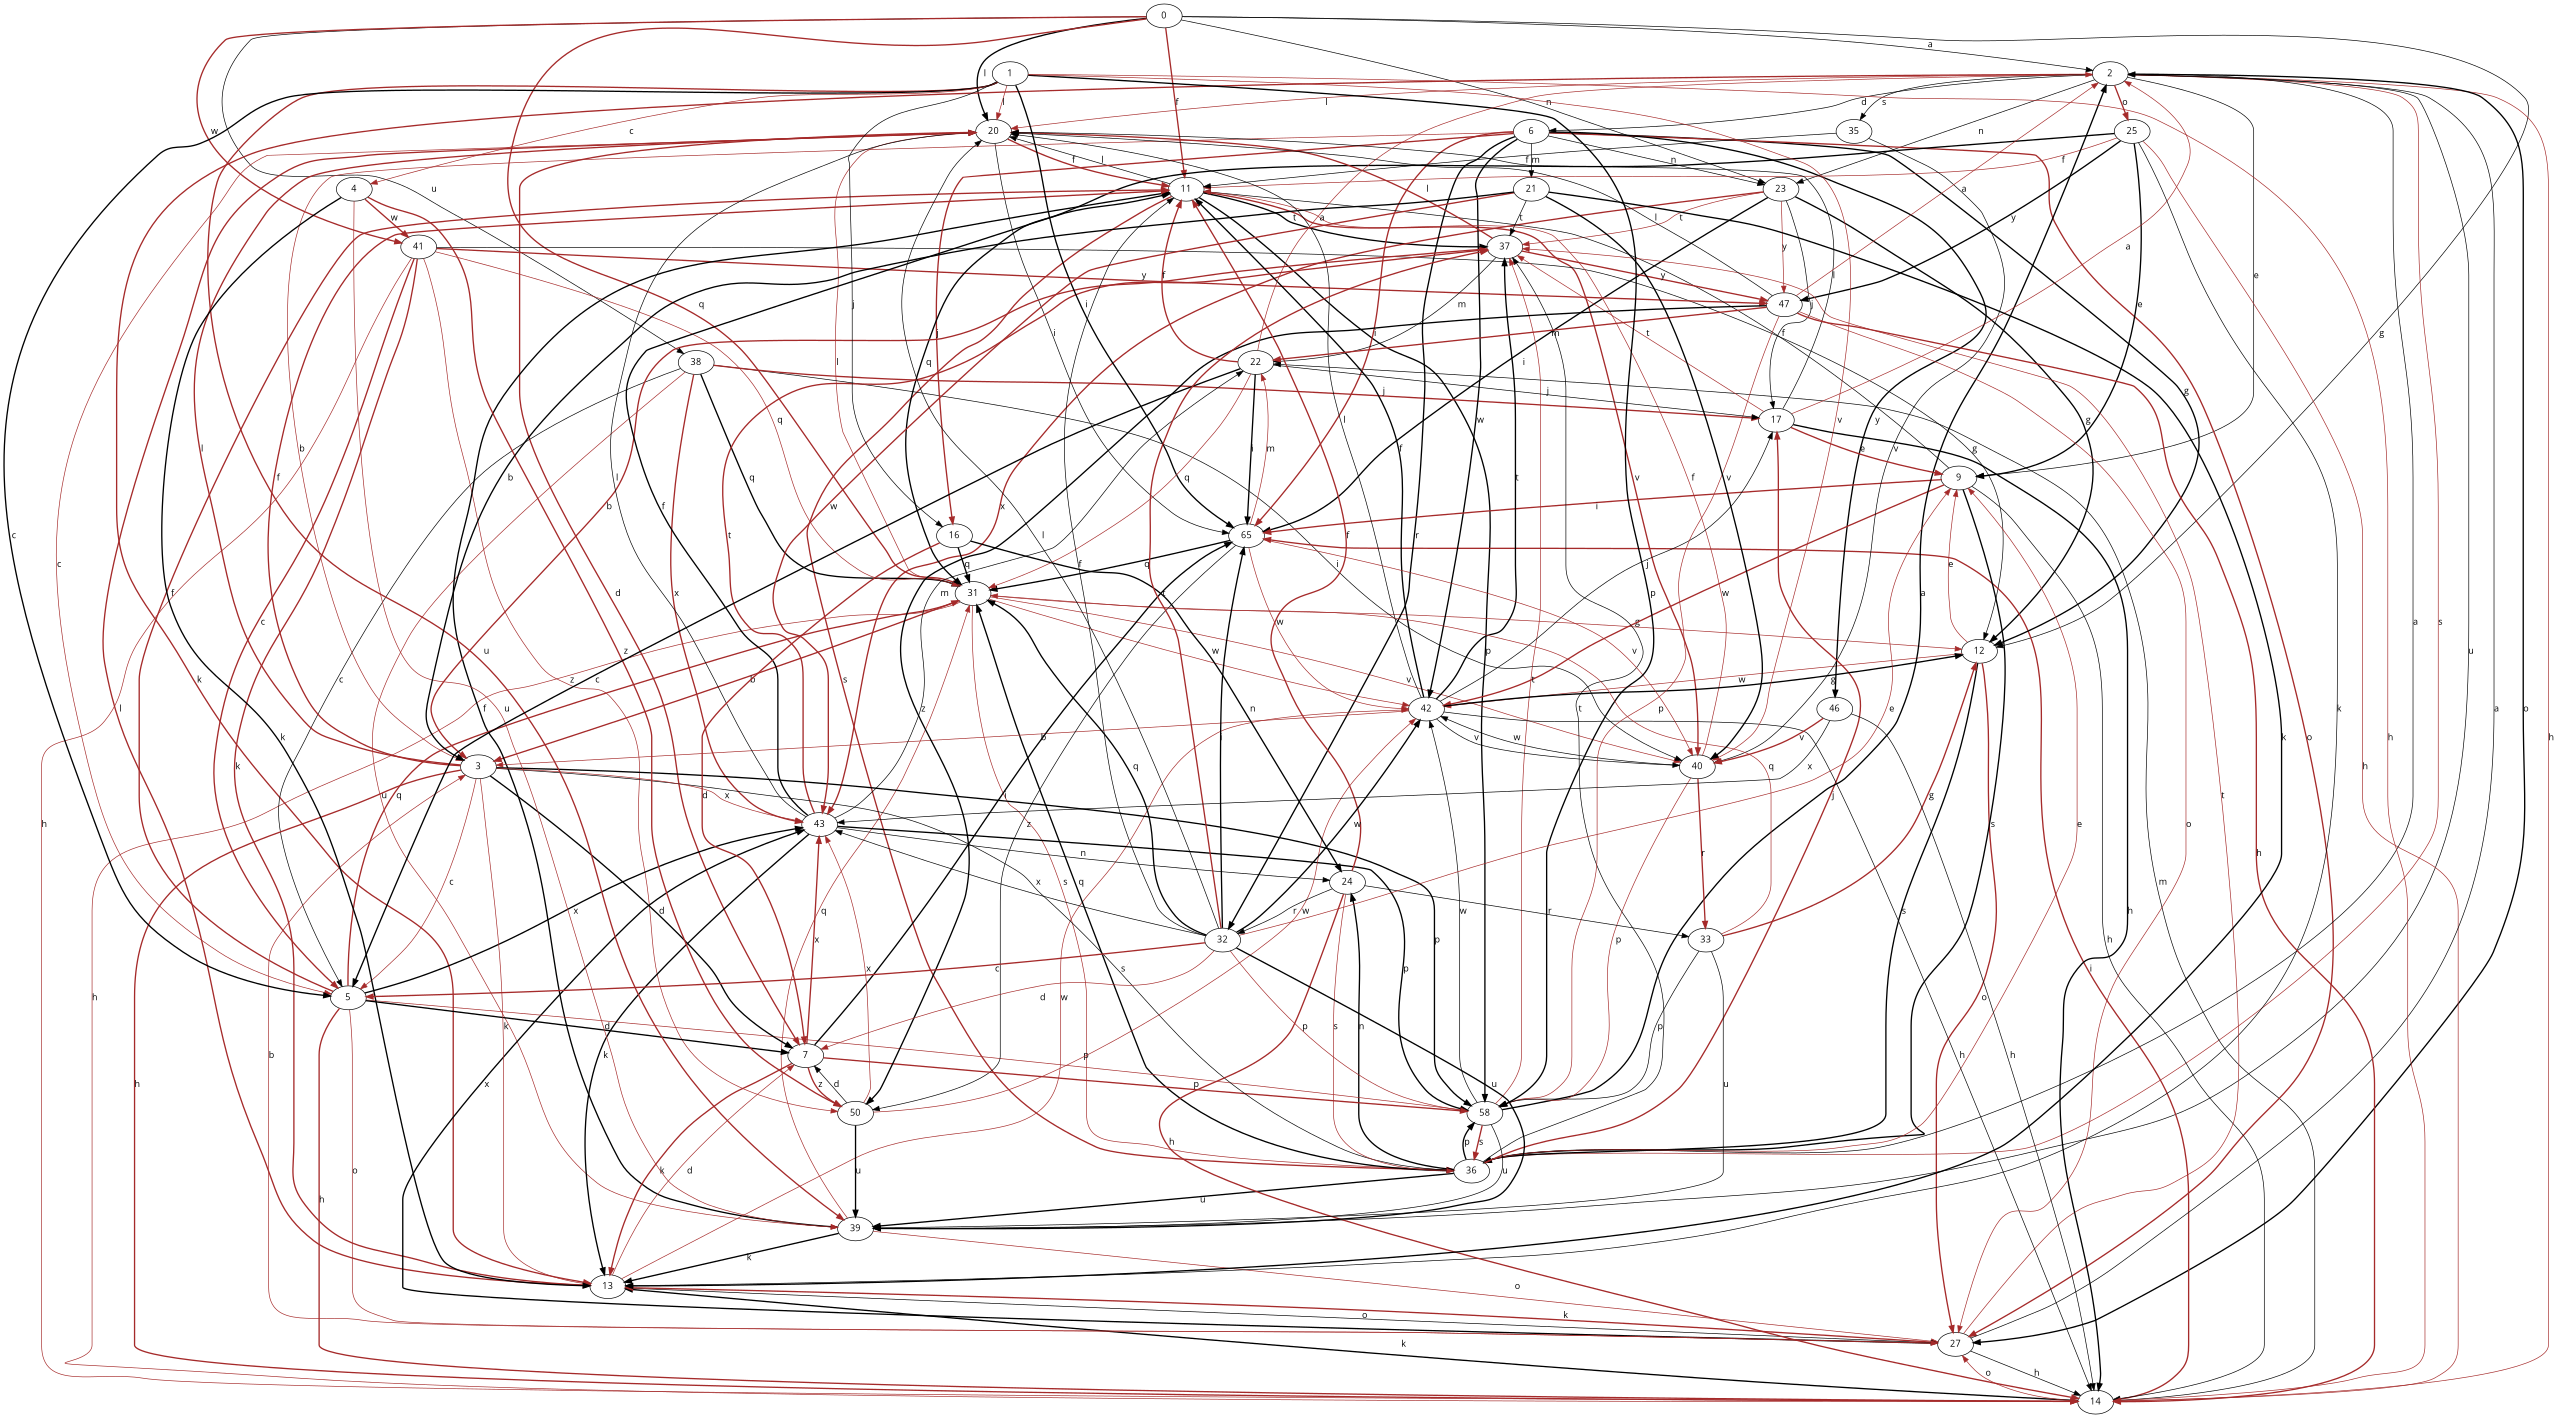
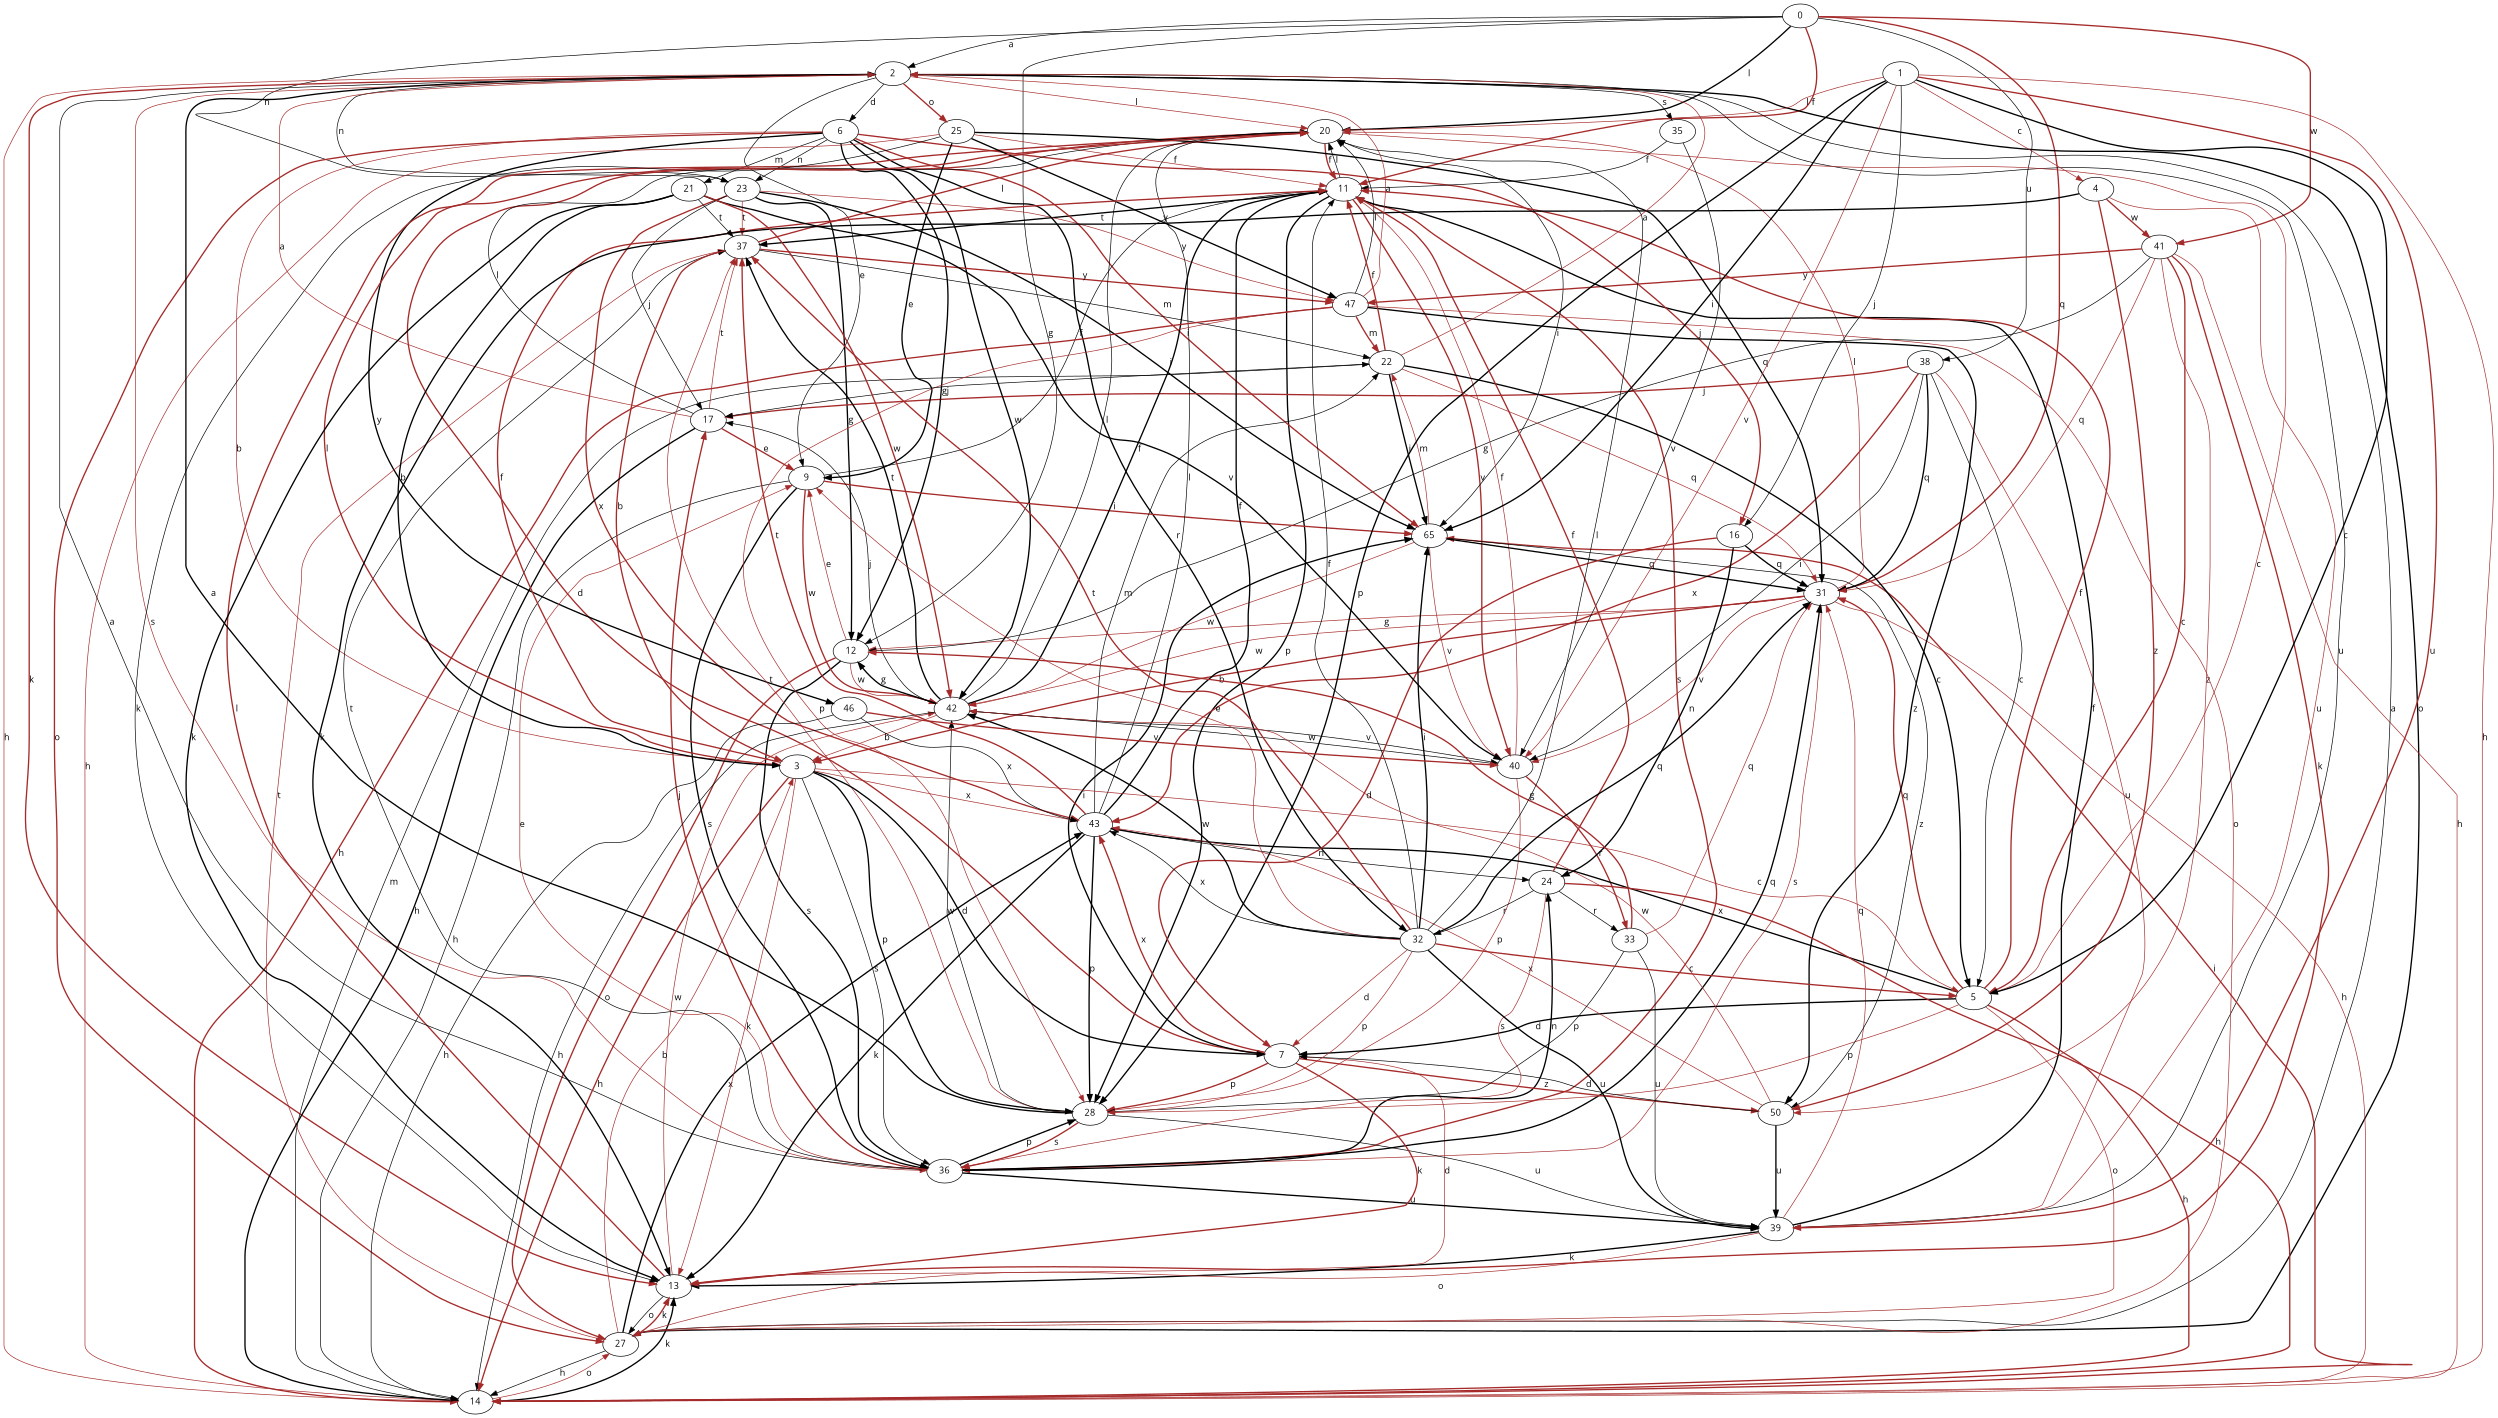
edge "21" -> "43": now "21" -> "42"
node "58": label "58" -> "28"
